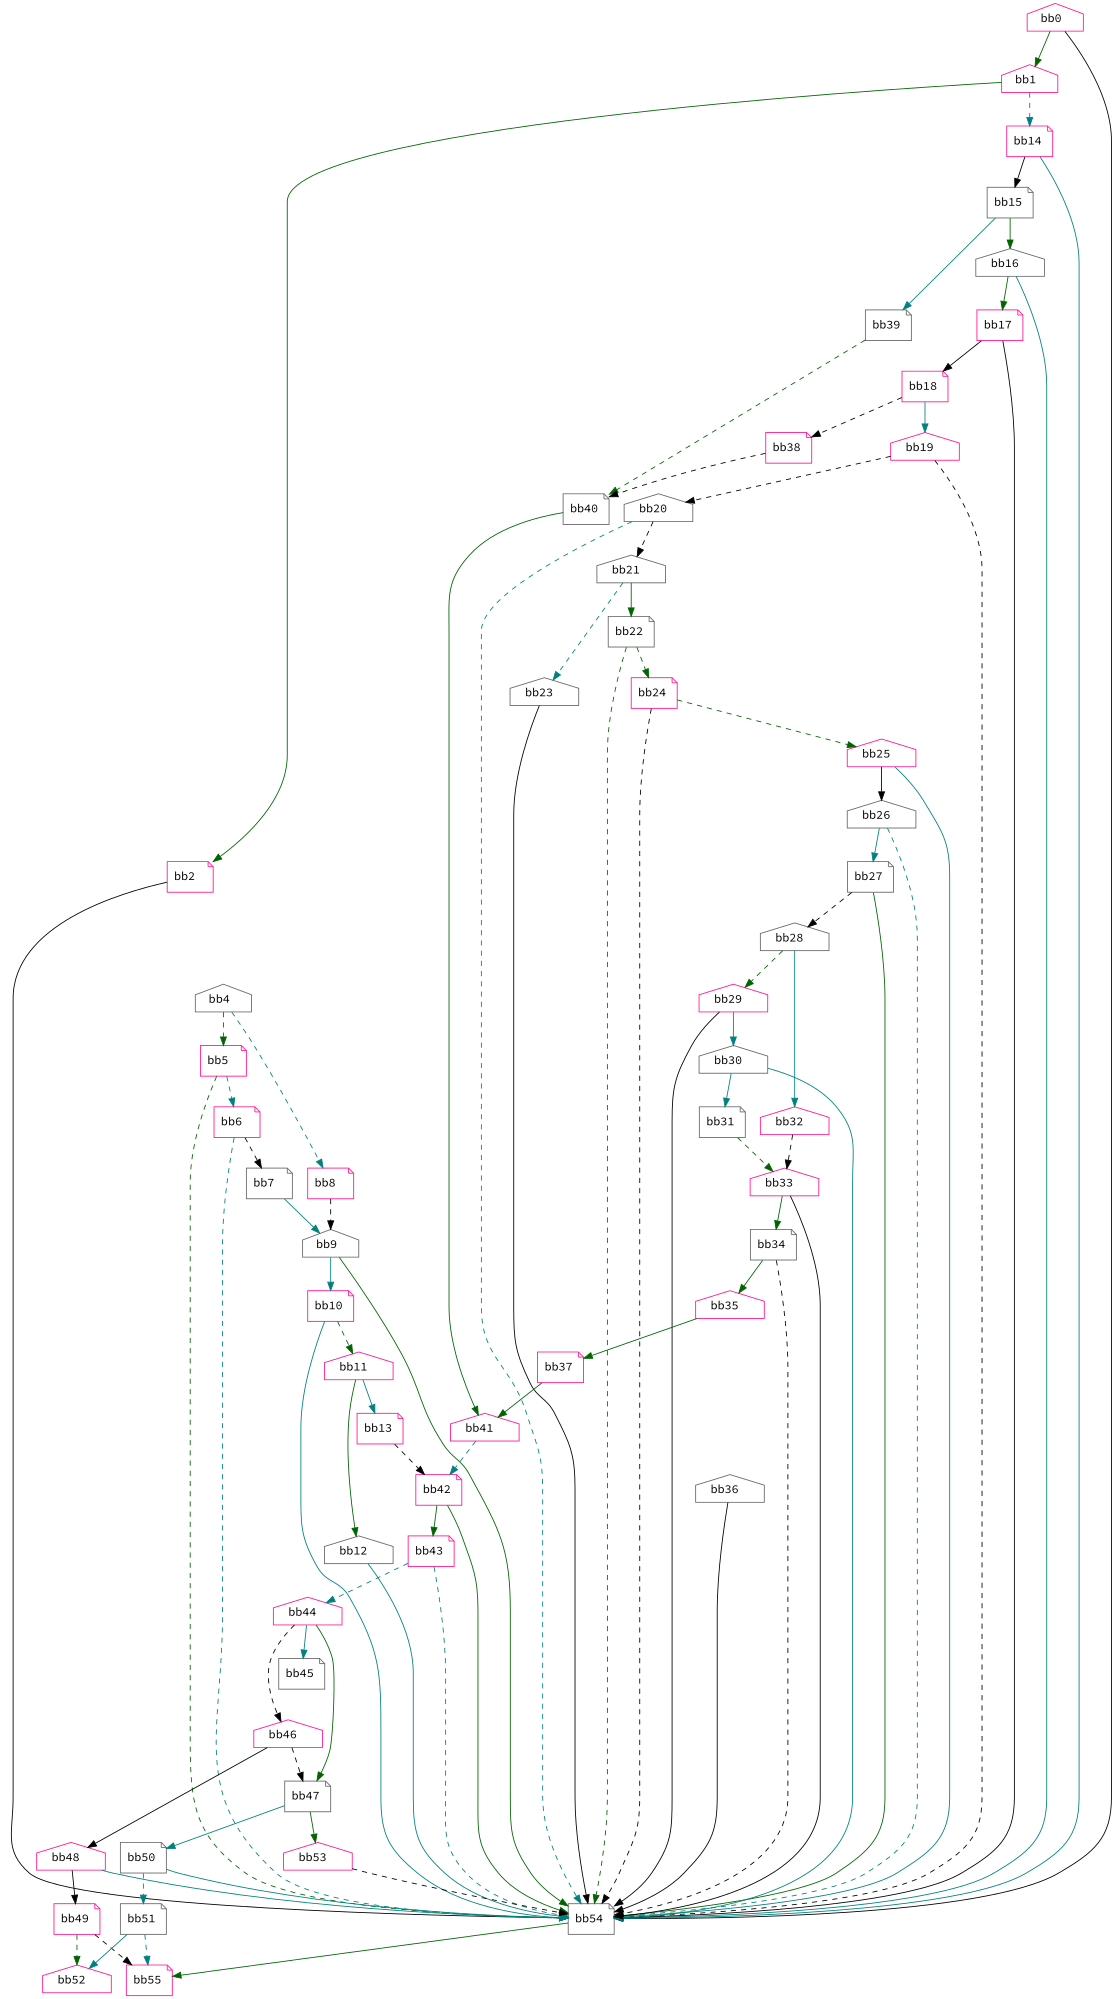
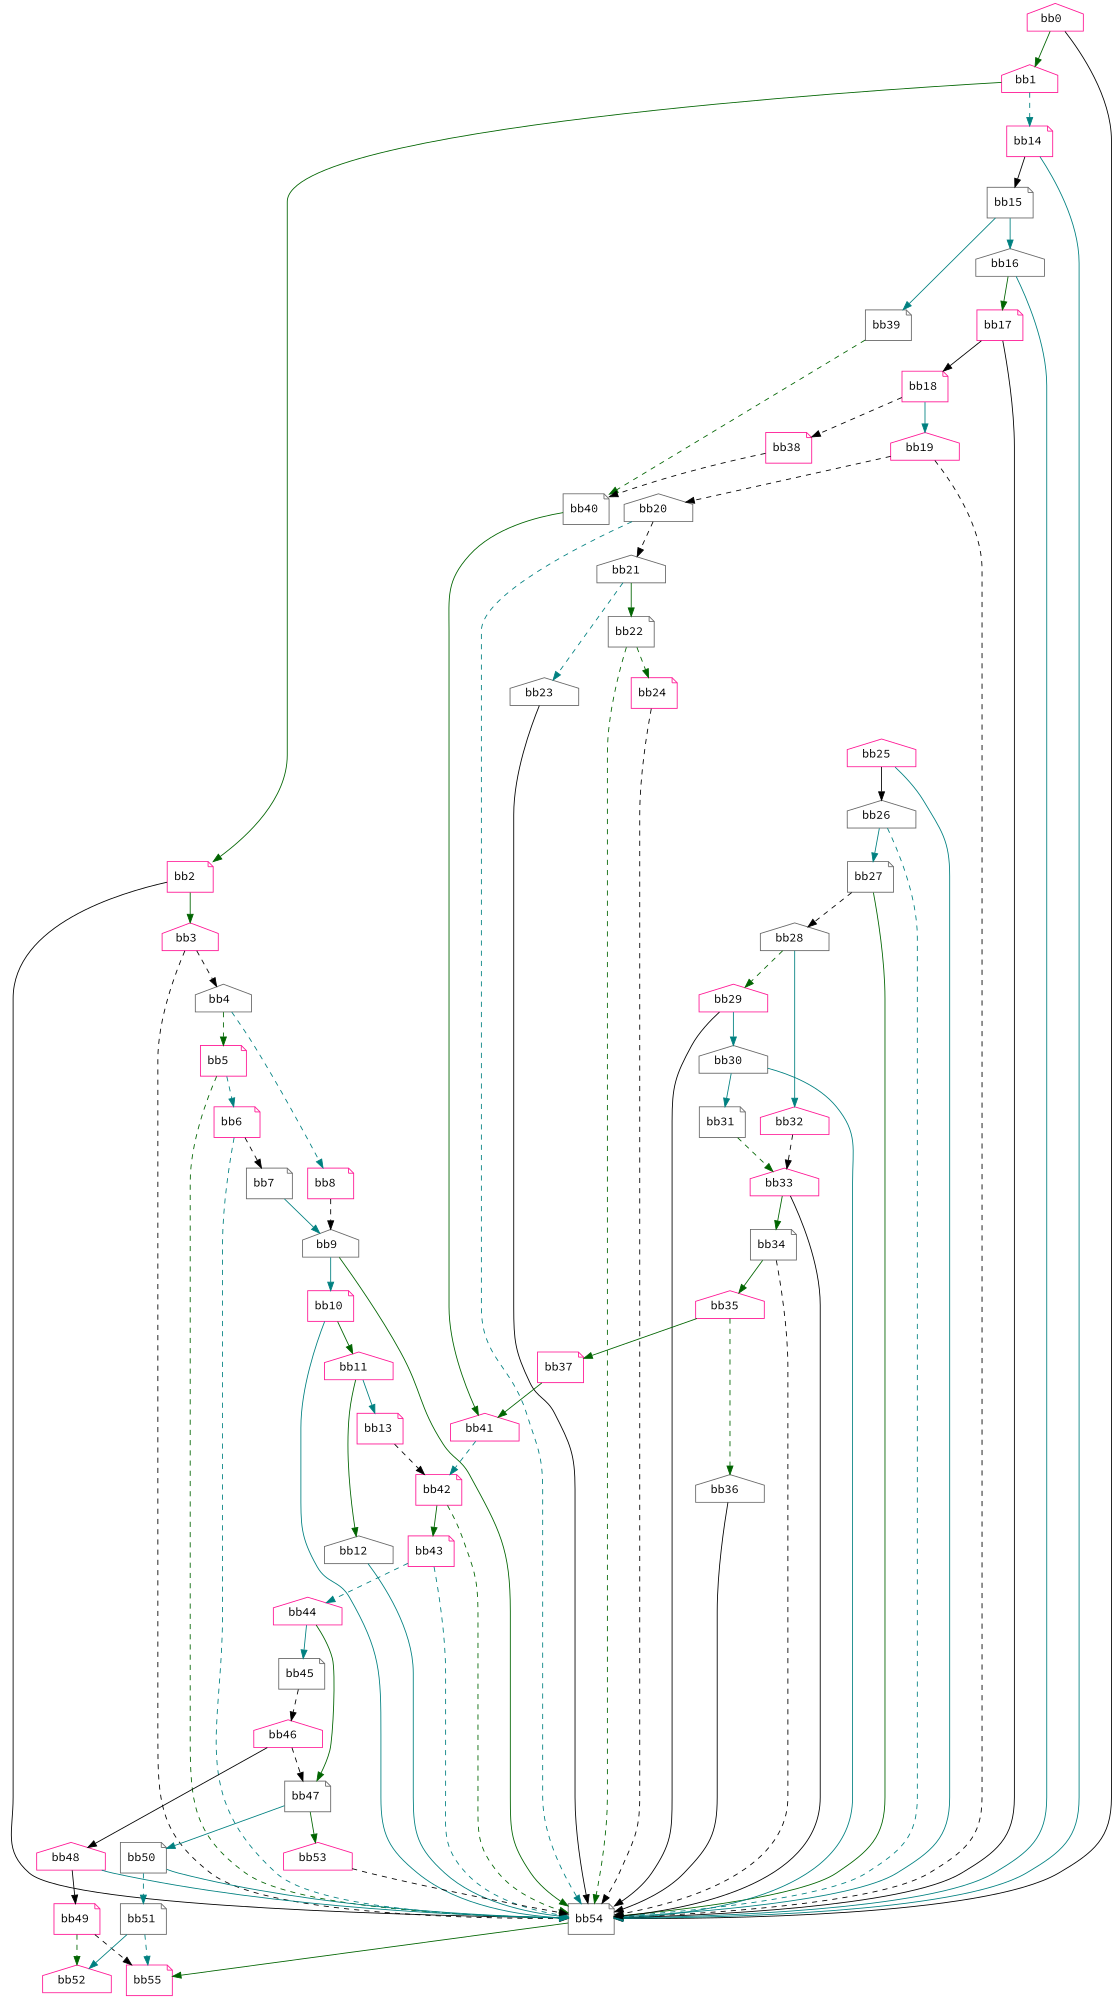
edge "bb15" -> "bb16": color darkgreen -> teal
edge "bb24" -> "bb25": removed
node "bb3": added
edge "bb10" -> "bb11": style dashed -> solid
edge "bb35" -> "bb36": added
edge "bb44" -> "bb46": now "bb45" -> "bb46"
edge "bb42" -> "bb54": style solid -> dashed
